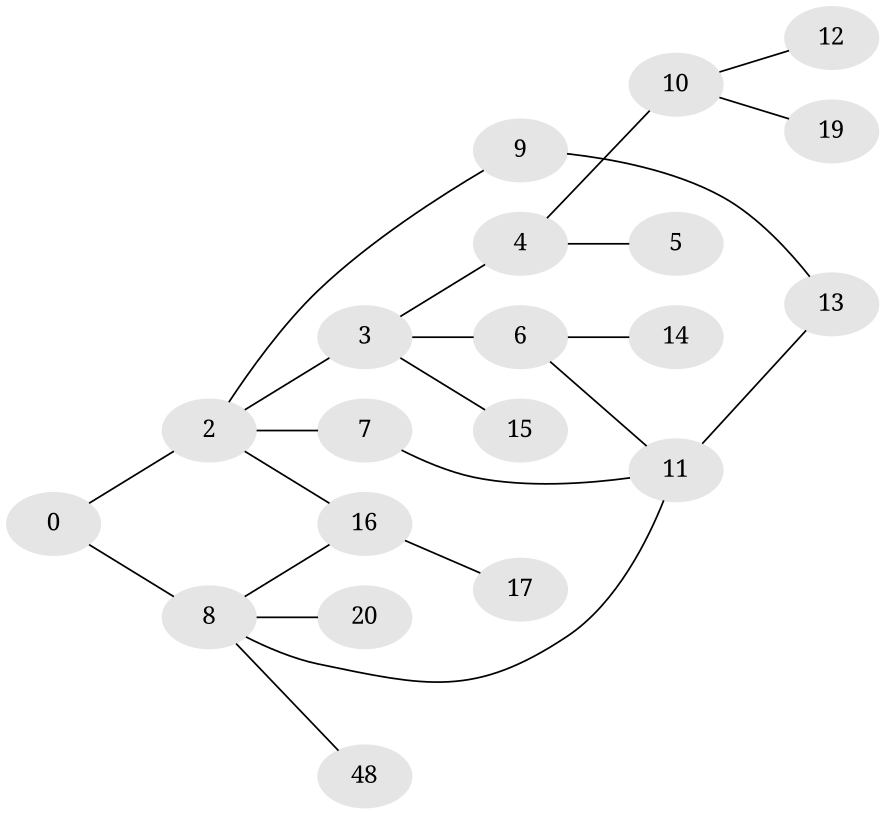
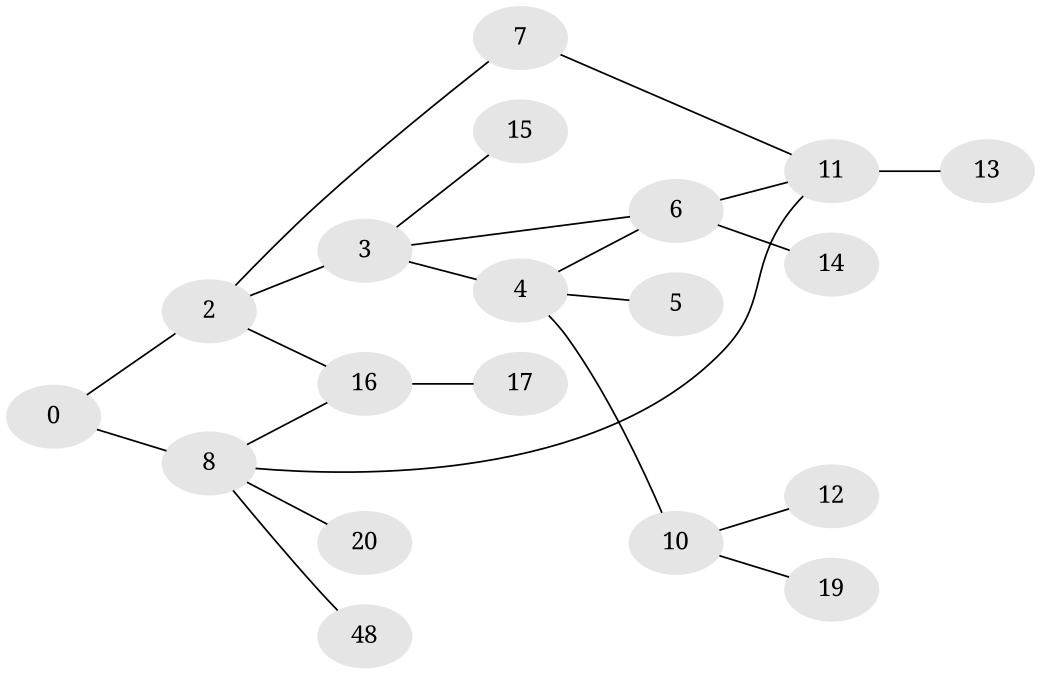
node "9": removed
edge "6" -- "4": added
